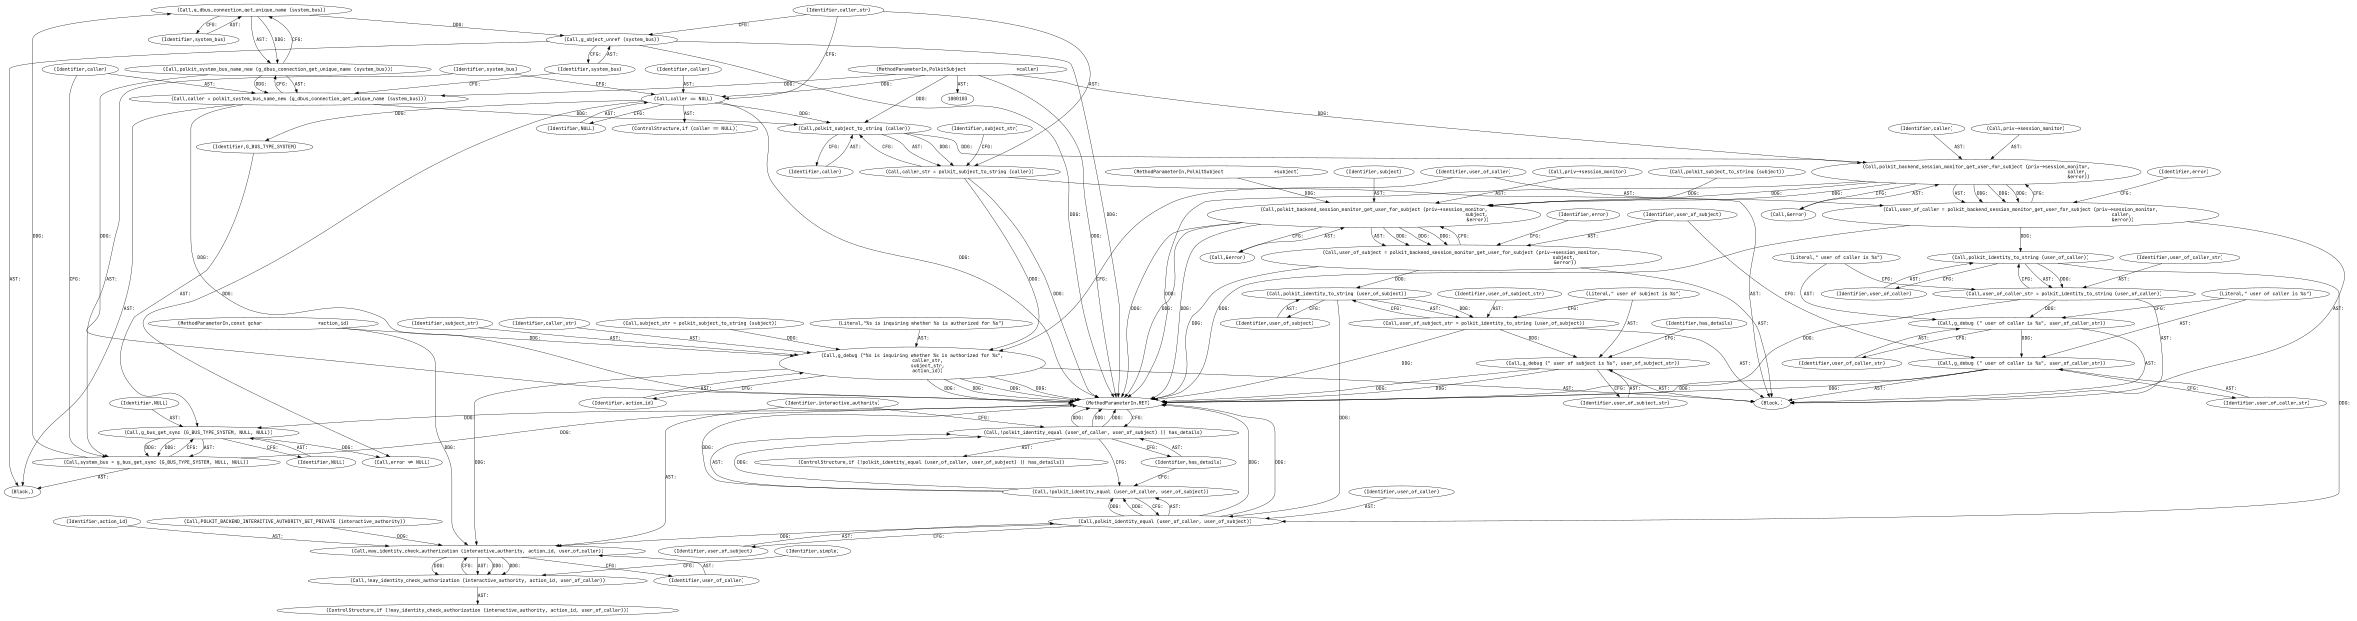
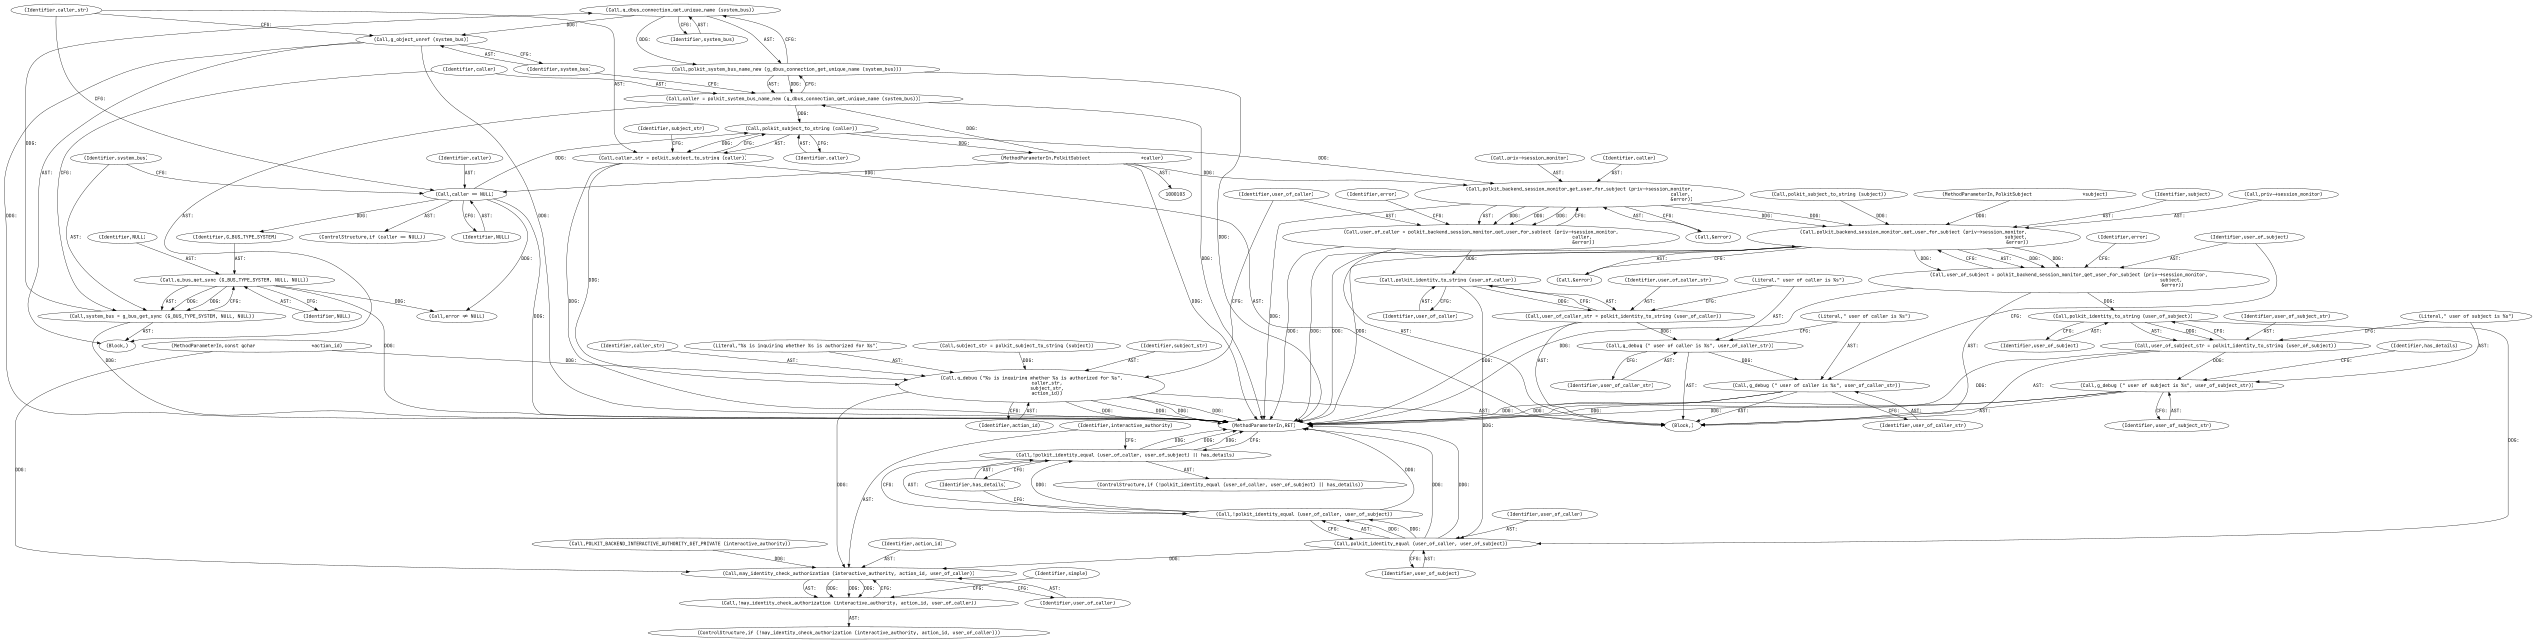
edge "(MethodParameterIn,PolkitSubject                  *caller)" -> "(Call,polkit_subject_to_string (caller))": reversed
edge "(MethodParameterIn,RET)" -> "(Call,g_bus_get_sync (G_BUS_TYPE_SYSTEM, NULL, NULL))": reversed
